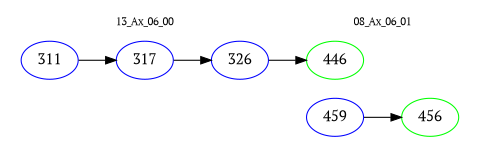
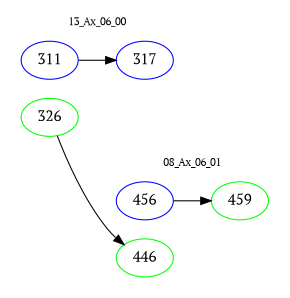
edge "317" -> "326": removed
node "326": color blue -> green
node "459": color blue -> green
edge "459" -> "456": reversed
node "456": color green -> blue
